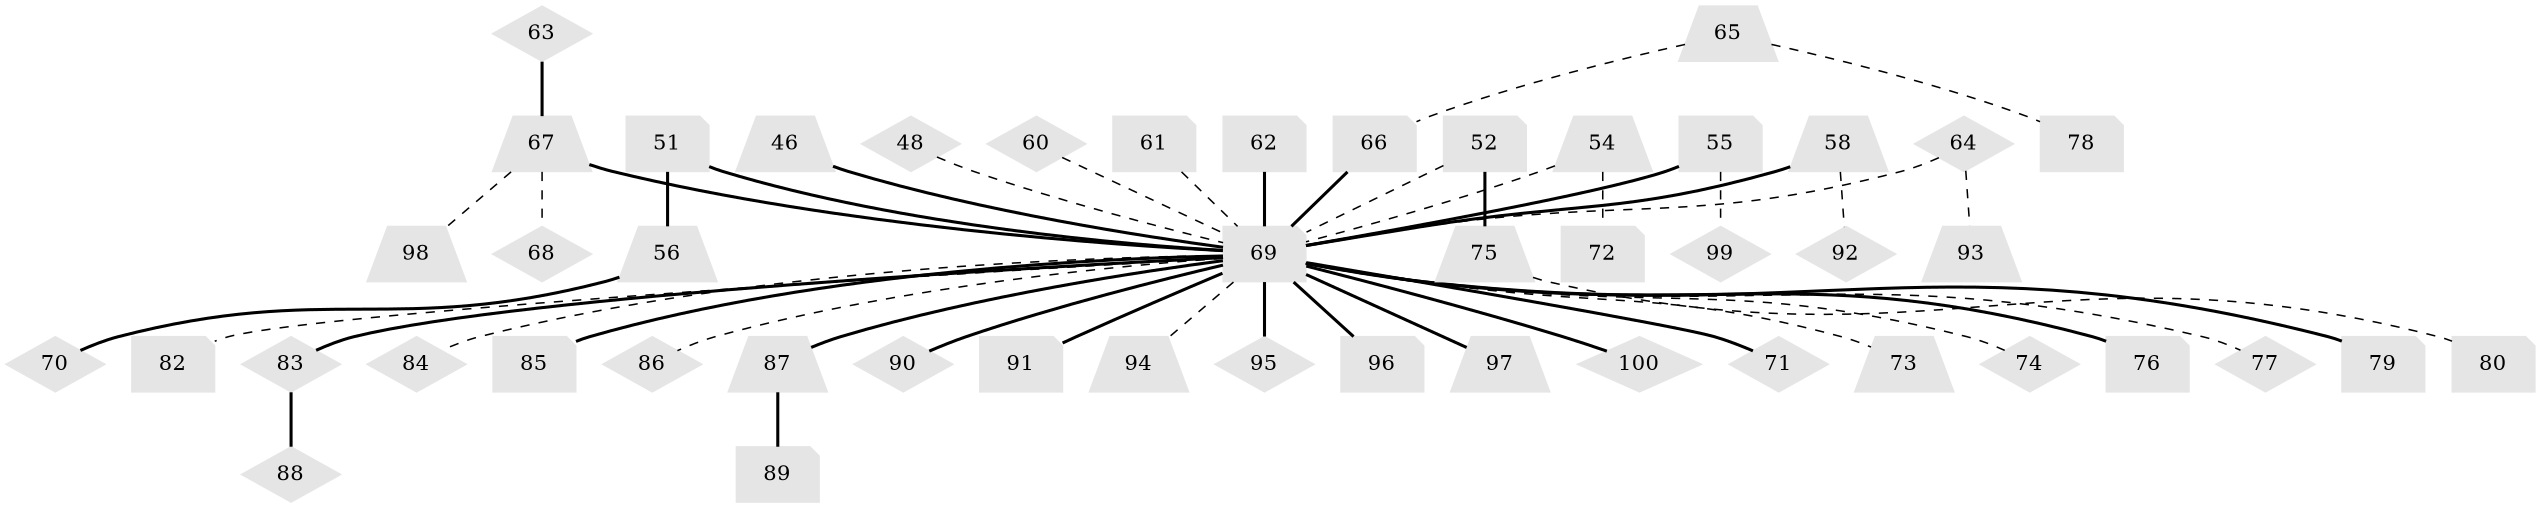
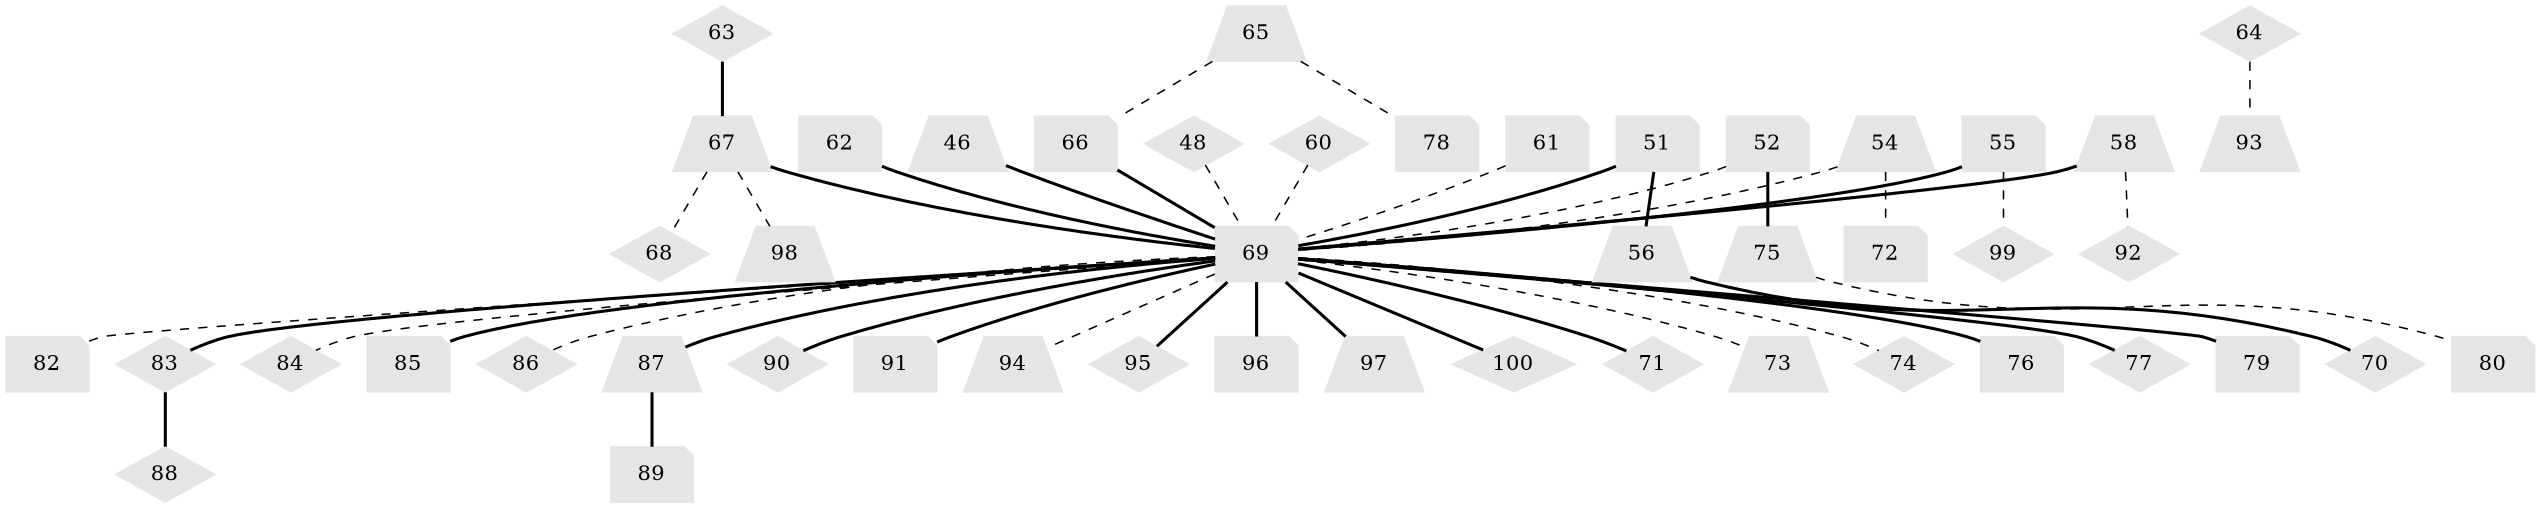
edge "64" -- "69": removed
edge "69" -- "77": style dashed -> bold
